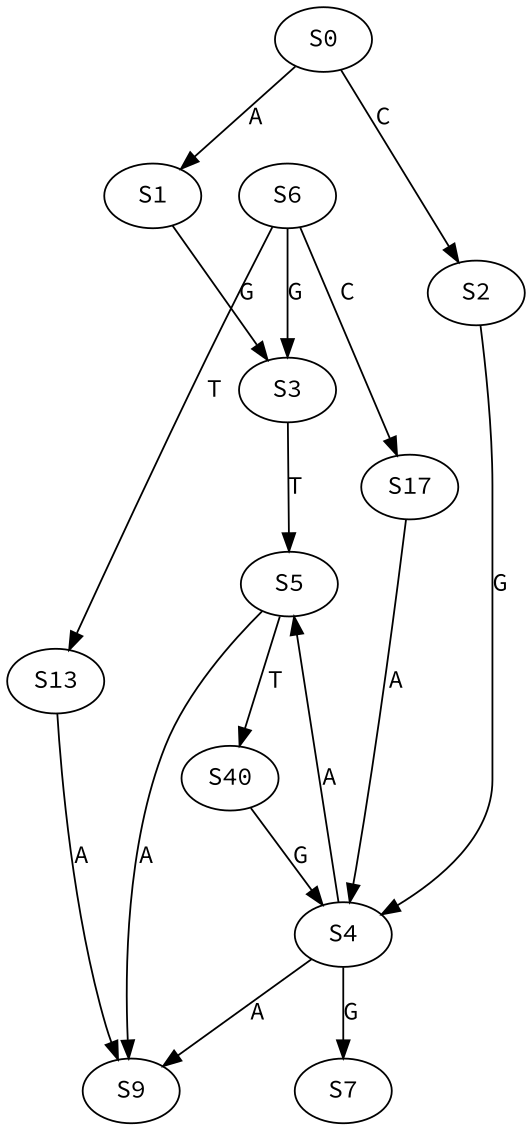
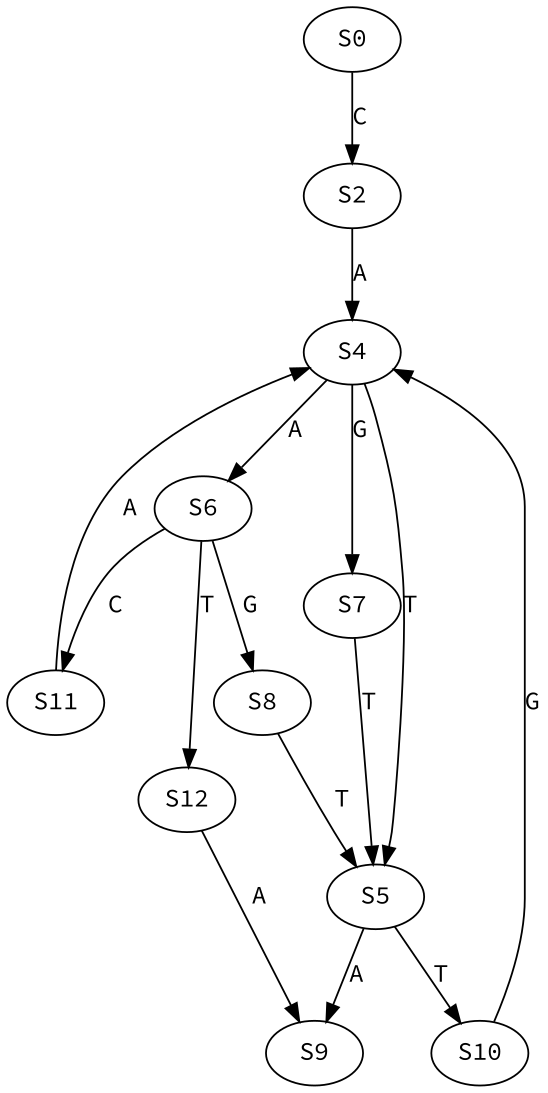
node "S1": removed
node "S3": label "S3" -> "S8"
node "S17": label "S17" -> "S11"
edge "S2" -> "S4": label "G" -> "A"
node "S13": label "S13" -> "S12"
edge "S7" -> "S5": added, label "T"
node "S40": label "S40" -> "S10"
edge "S4" -> "S5": label "A" -> "T"
edge "S4" -> "S9": now "S4" -> "S6"
